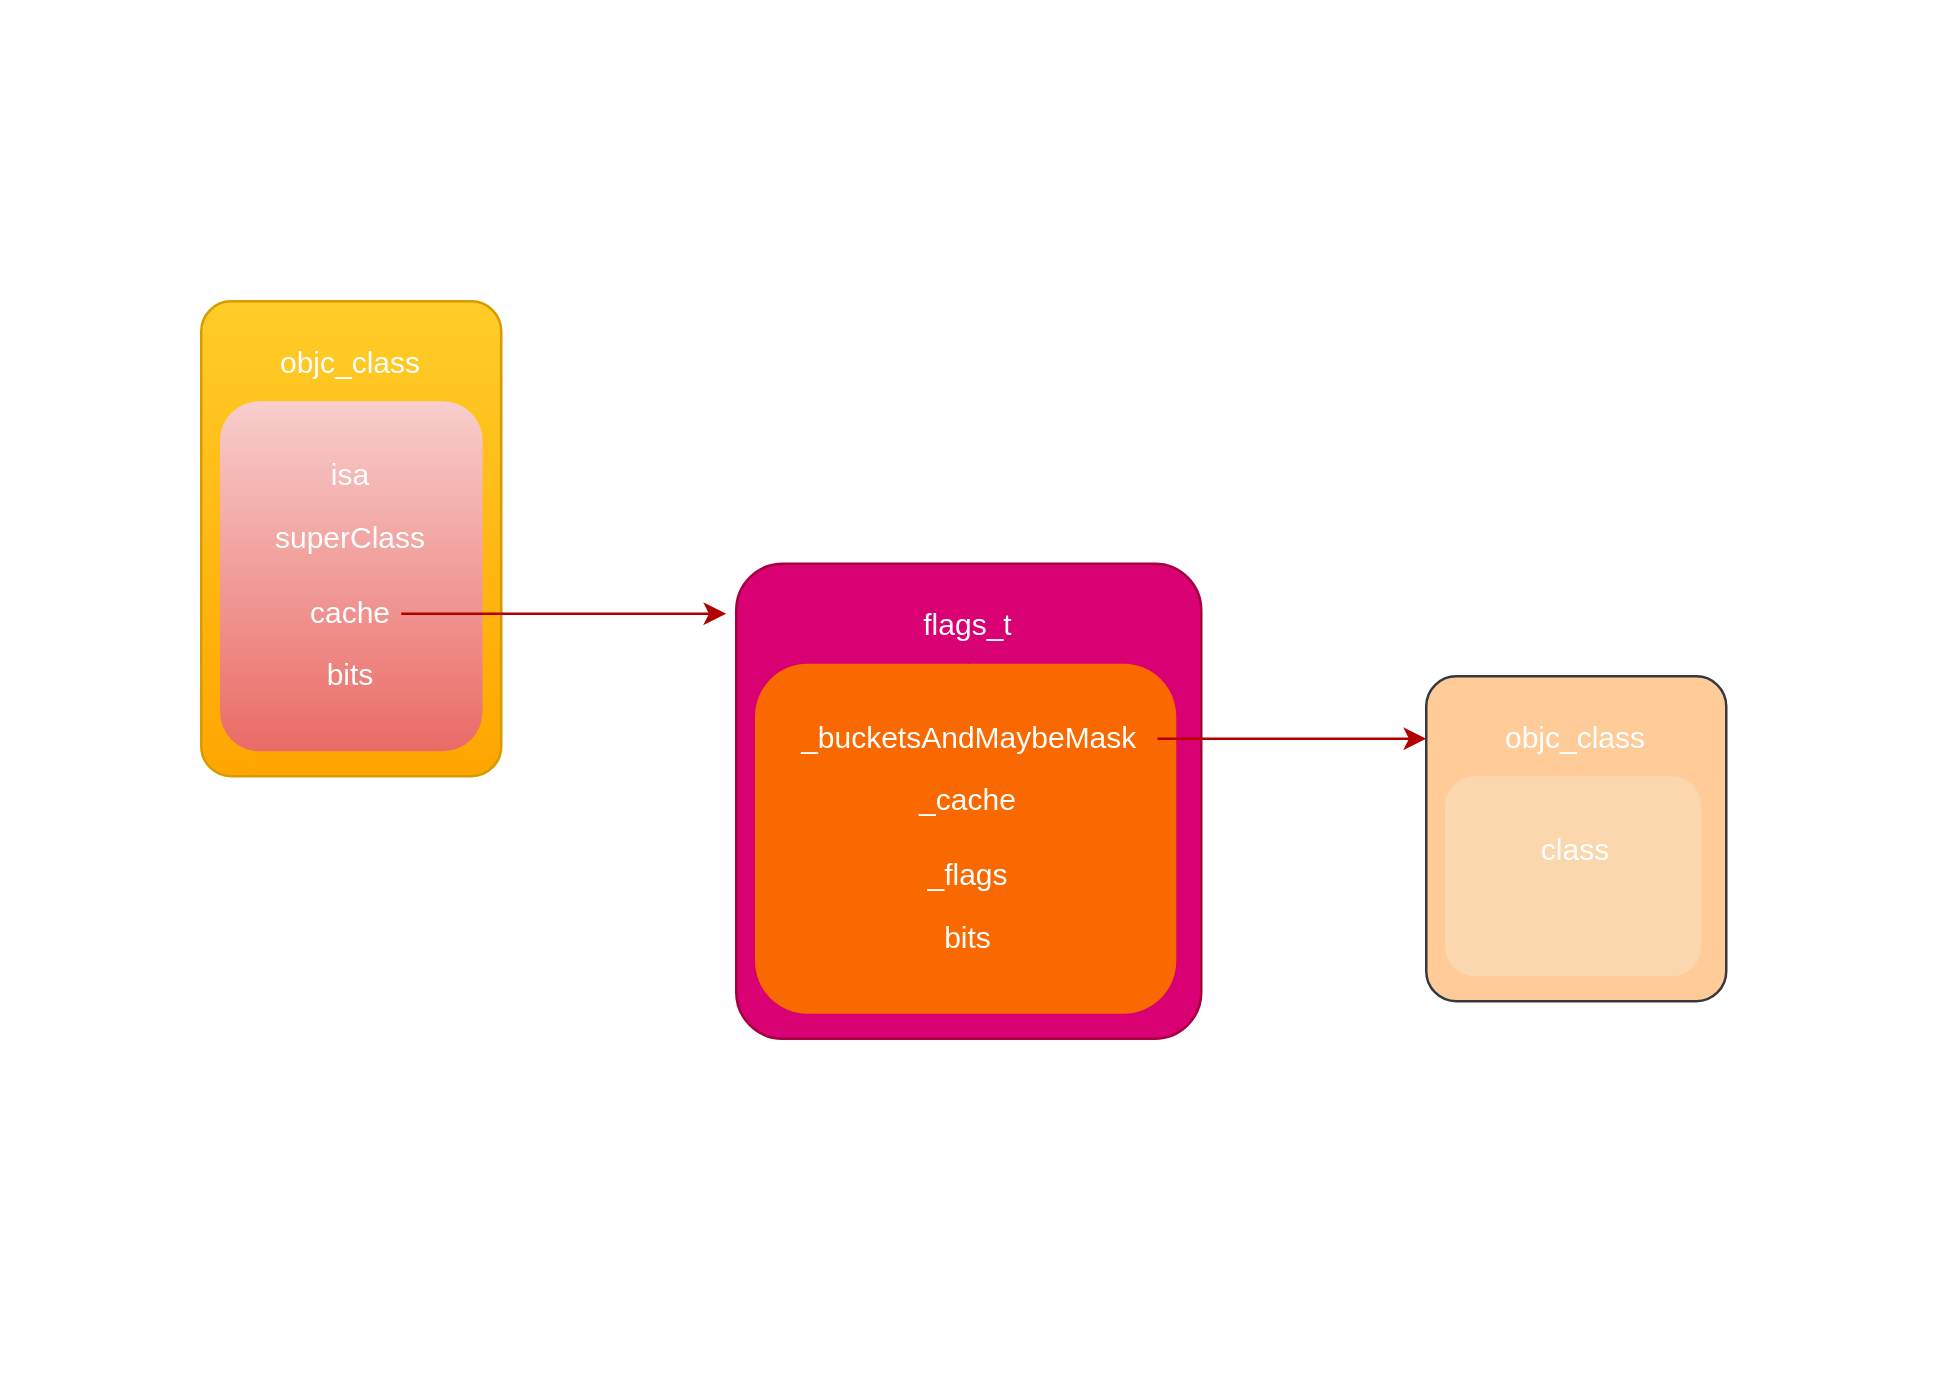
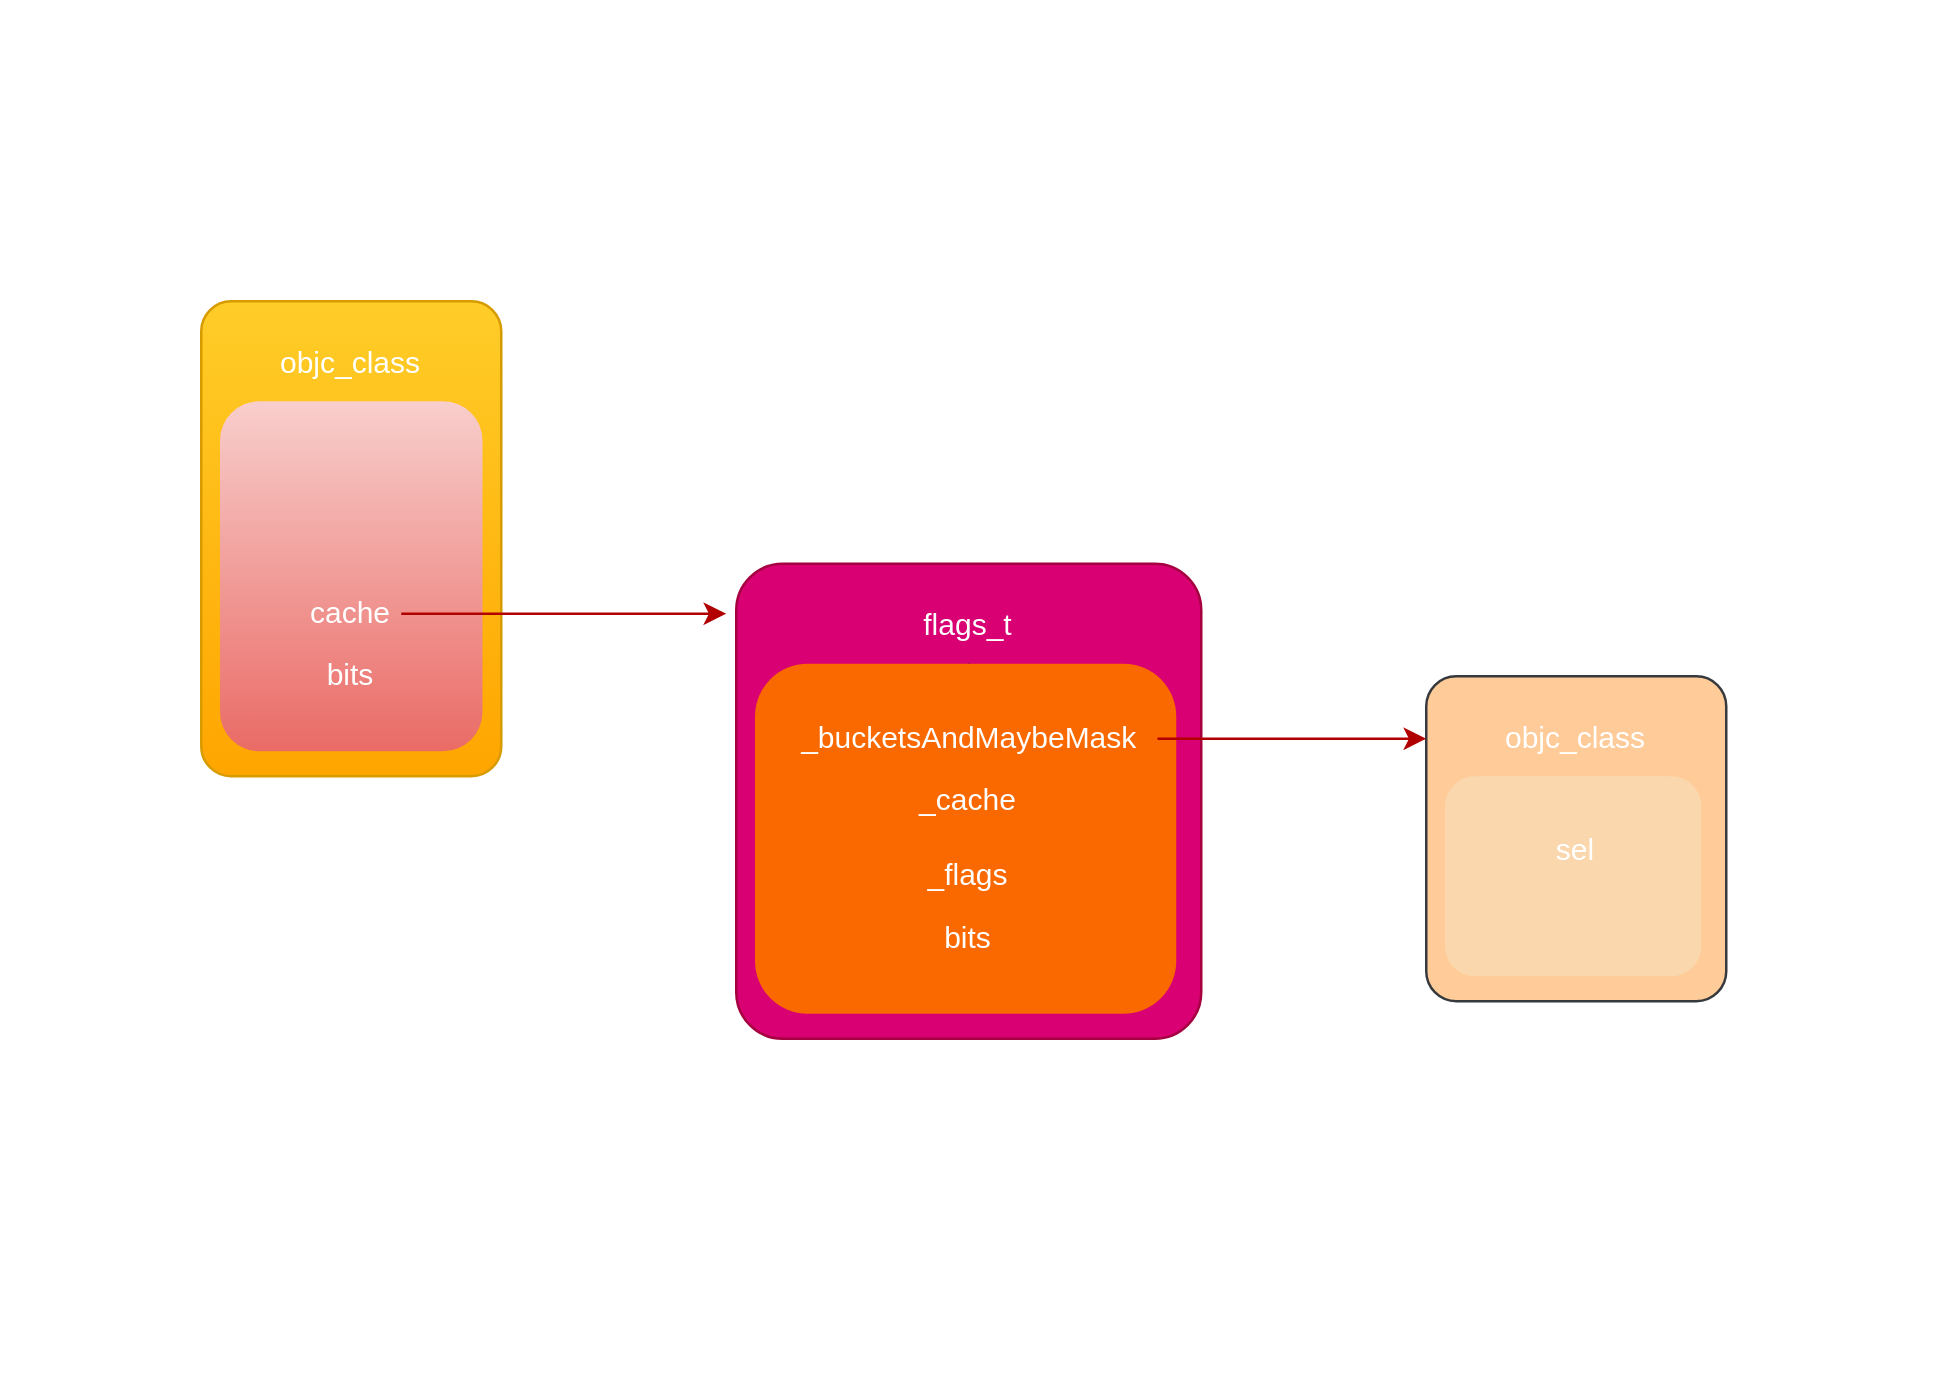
node "isa": removed
node "superClass": removed
node "class": label "class" -> "sel"
